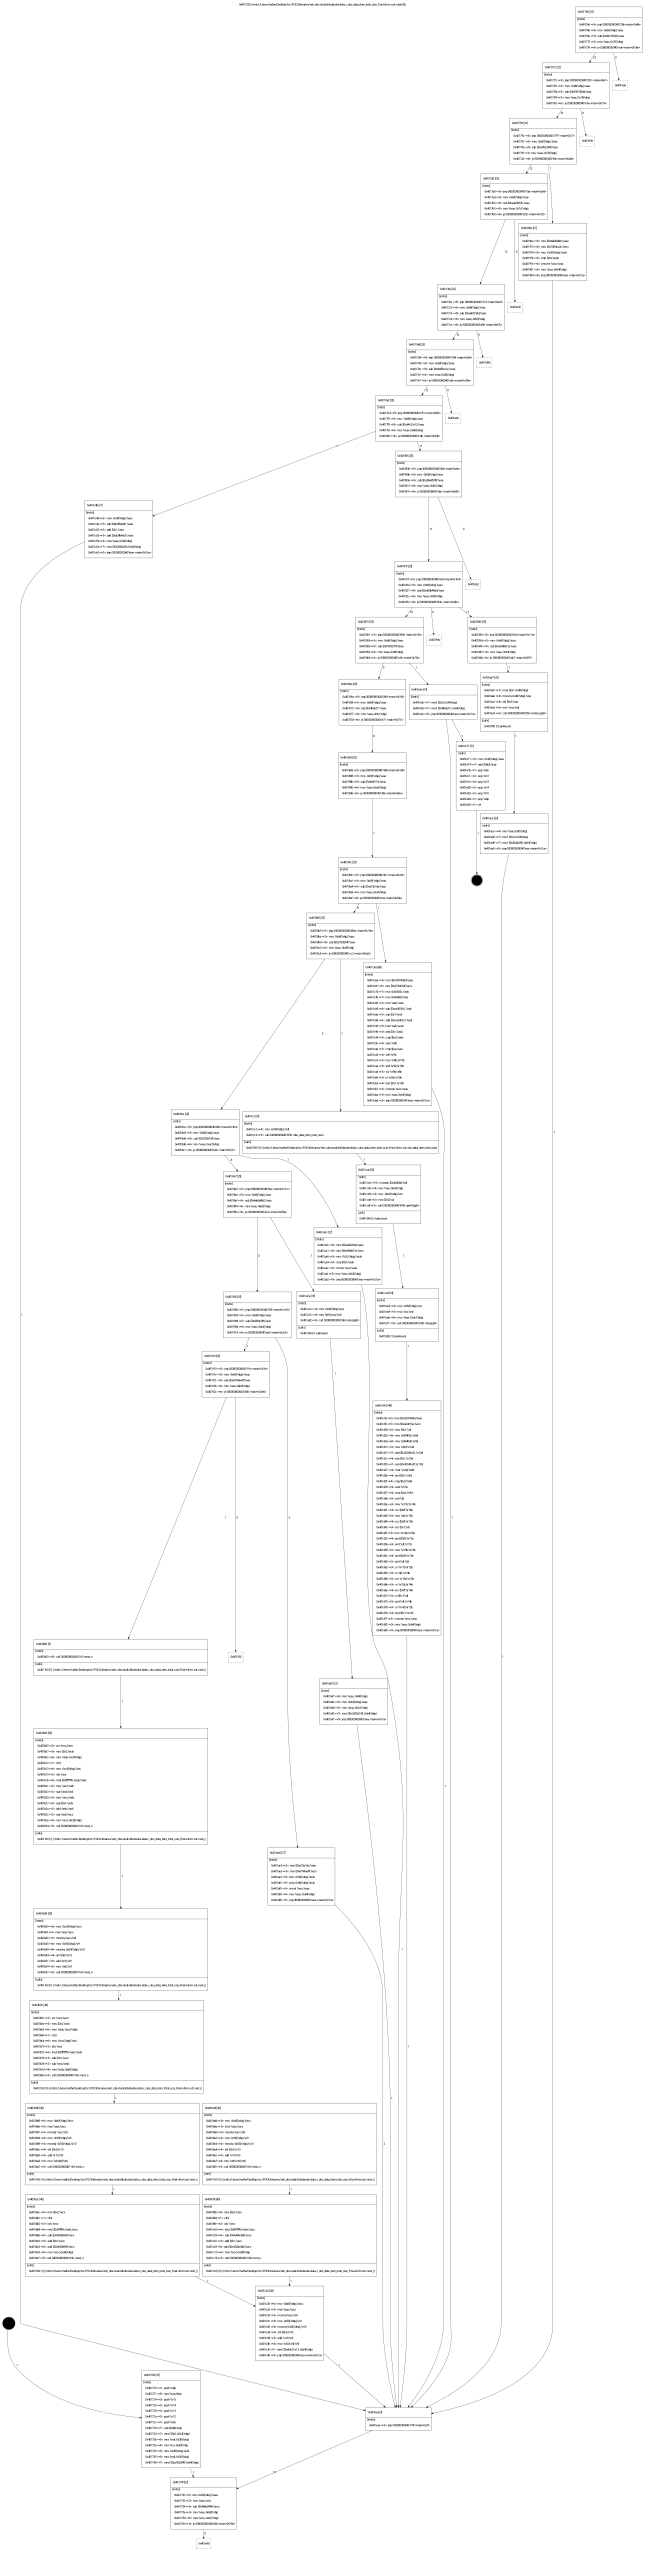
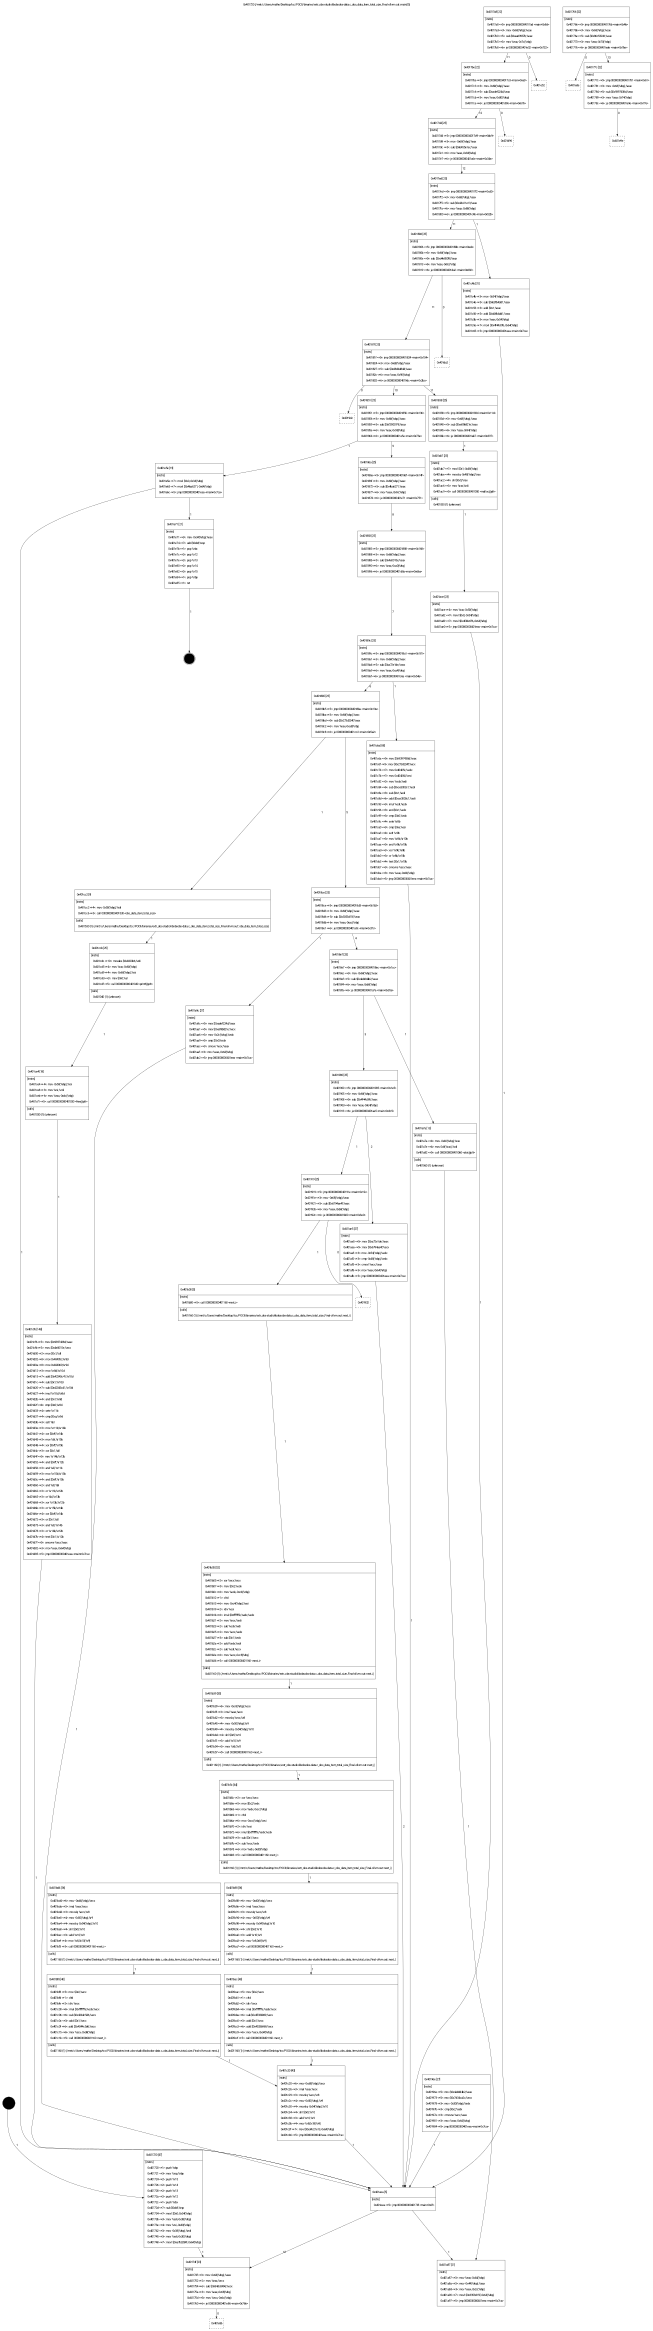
node "0x401792 [22]": removed
node "0x401a6e": removed
edge "0x401a87 [21]" -> "0x401eea [5]": reversed
